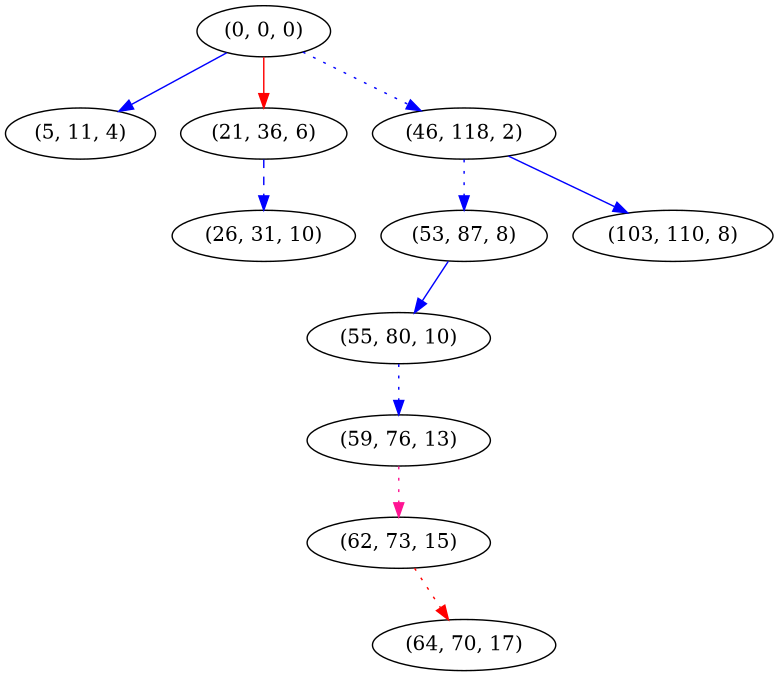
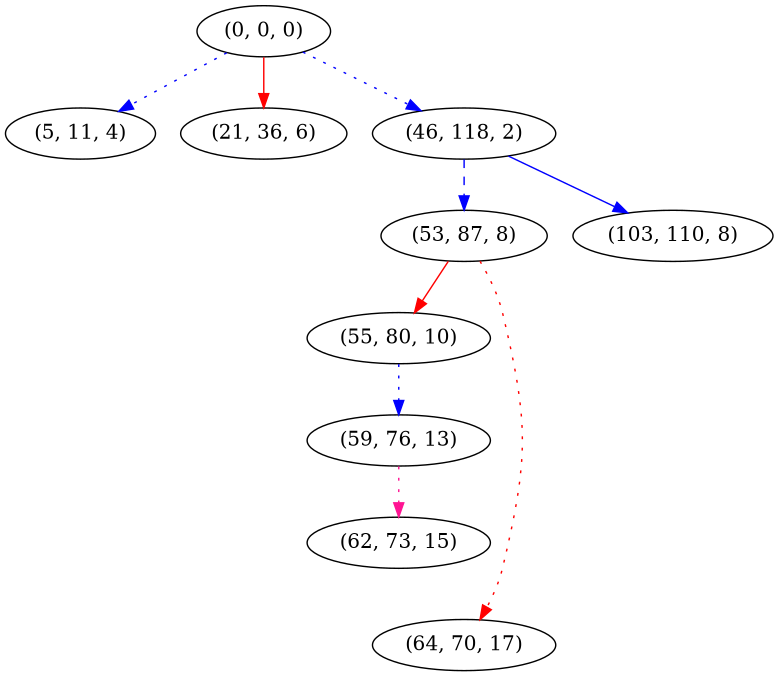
edge "(0, 0, 0)" -> "(5, 11, 4)": style solid -> dotted
edge "(46, 118, 2)" -> "(53, 87, 8)": style dotted -> dashed
node "(26, 31, 10)": removed
edge "(53, 87, 8)" -> "(55, 80, 10)": color blue -> red
edge "(62, 73, 15)" -> "(64, 70, 17)": now "(53, 87, 8)" -> "(64, 70, 17)"
